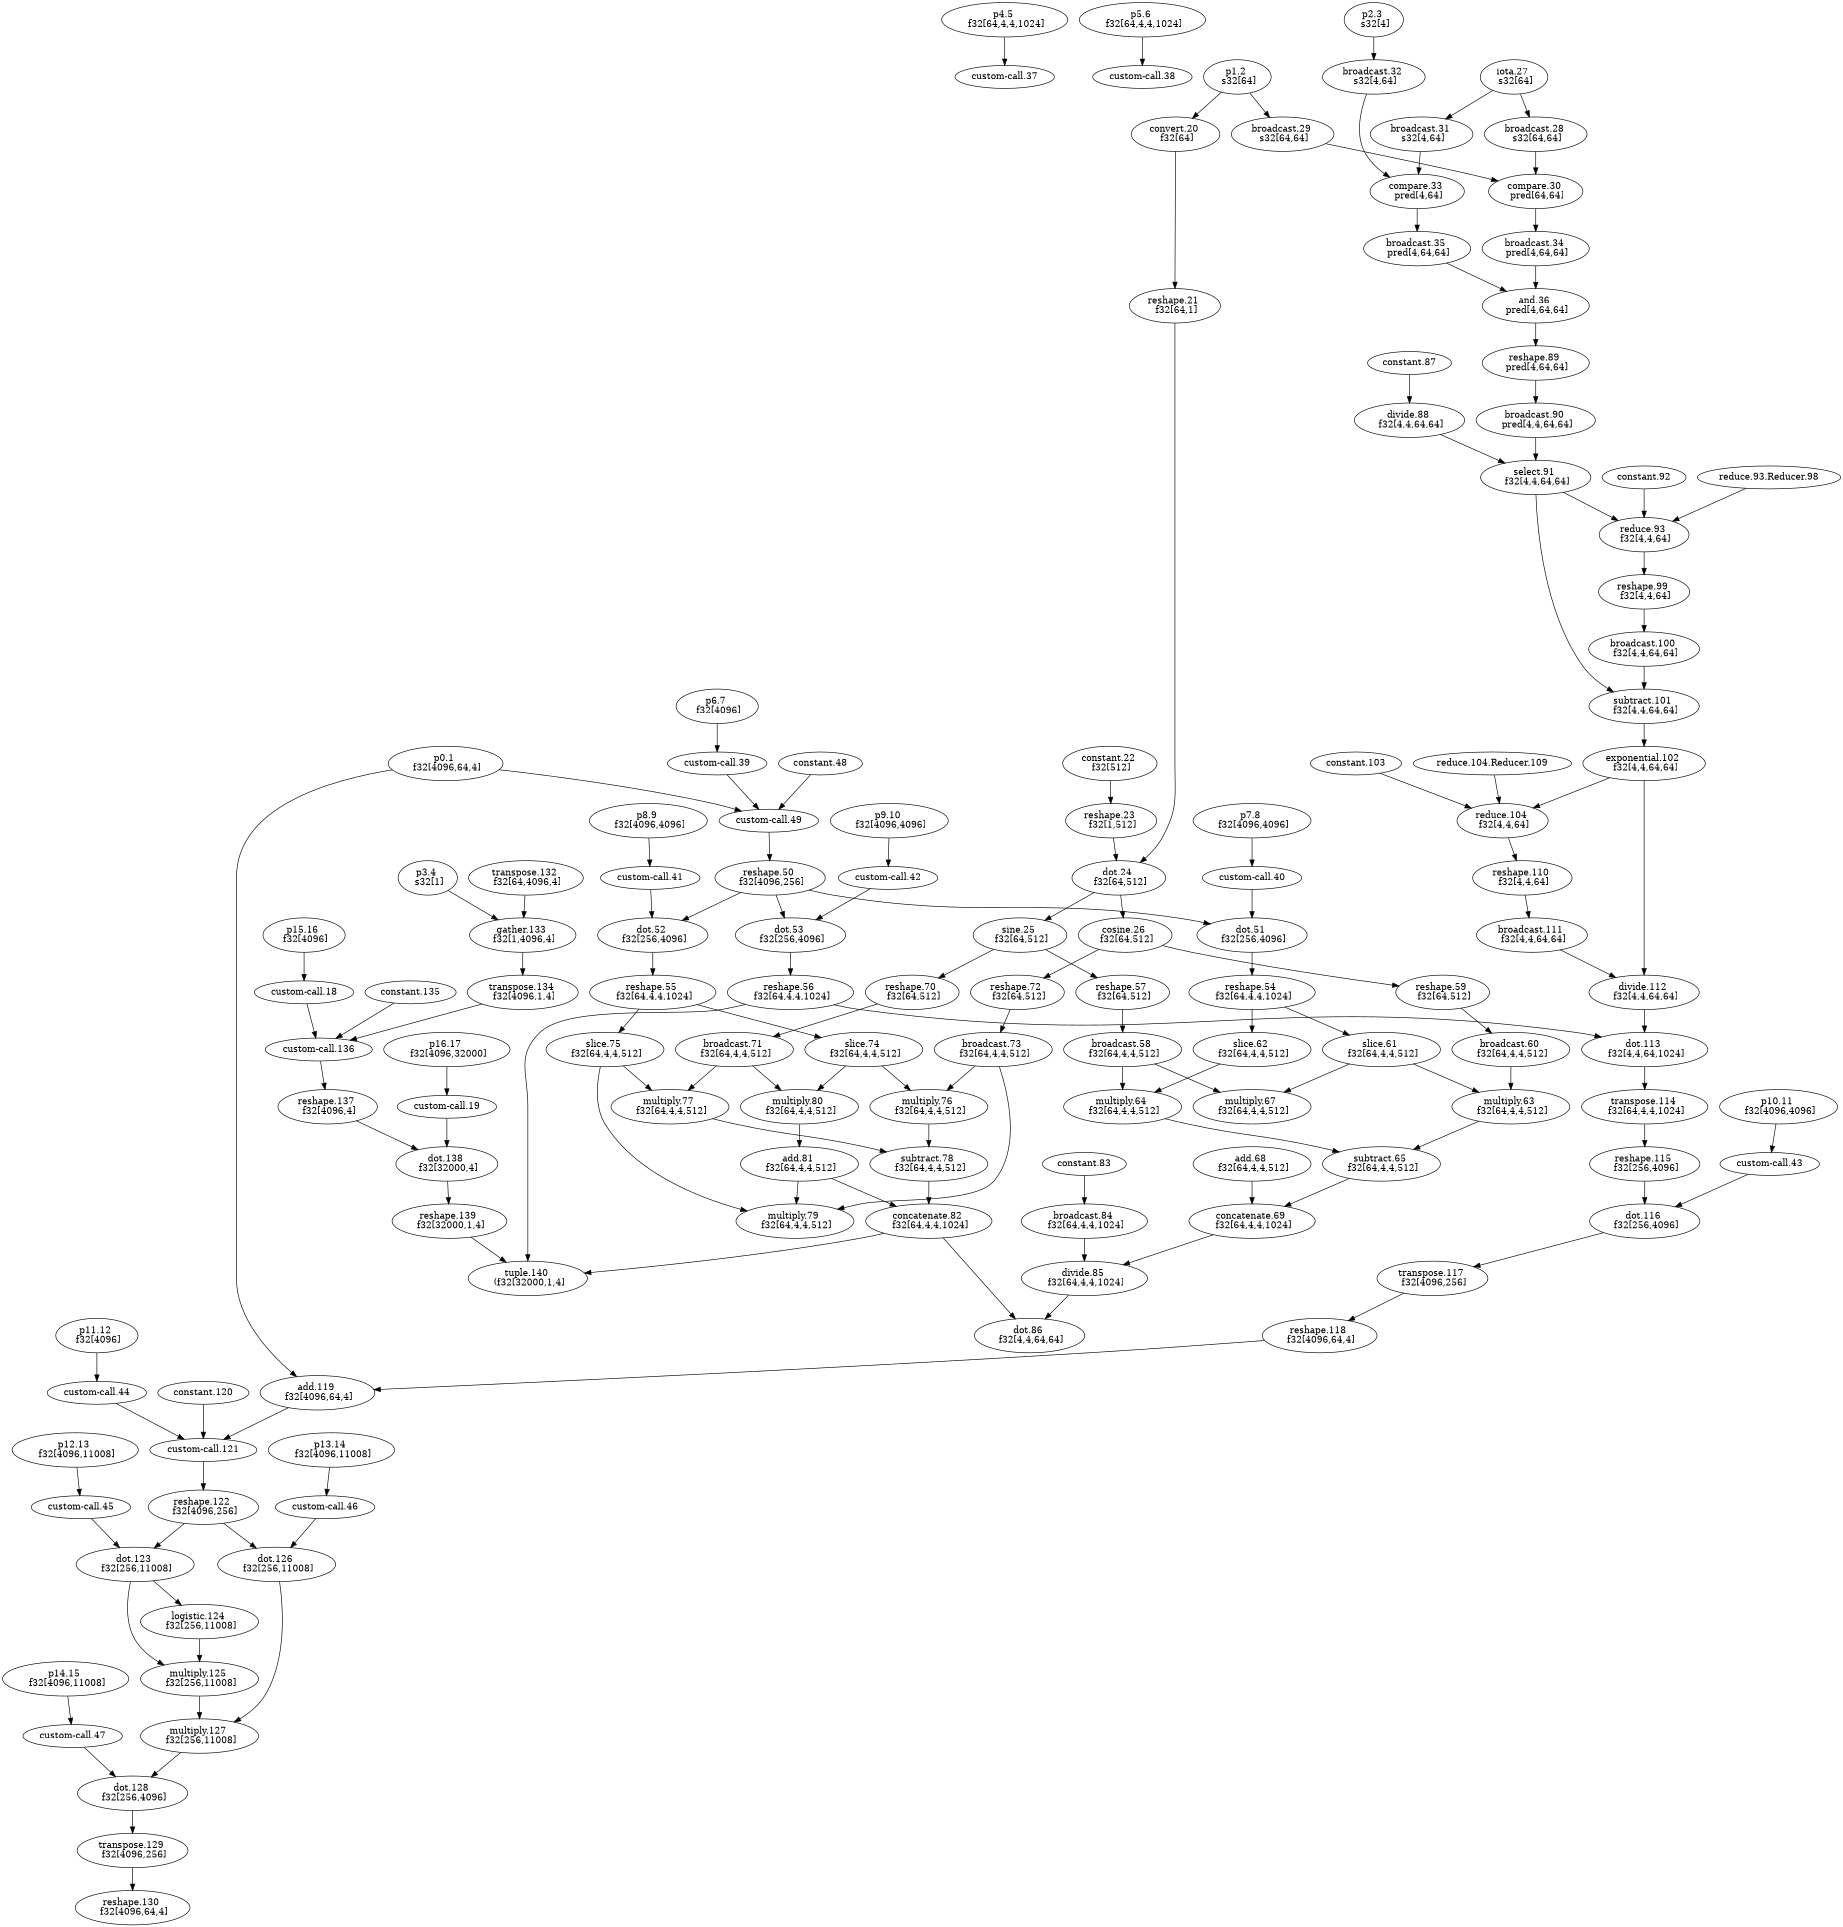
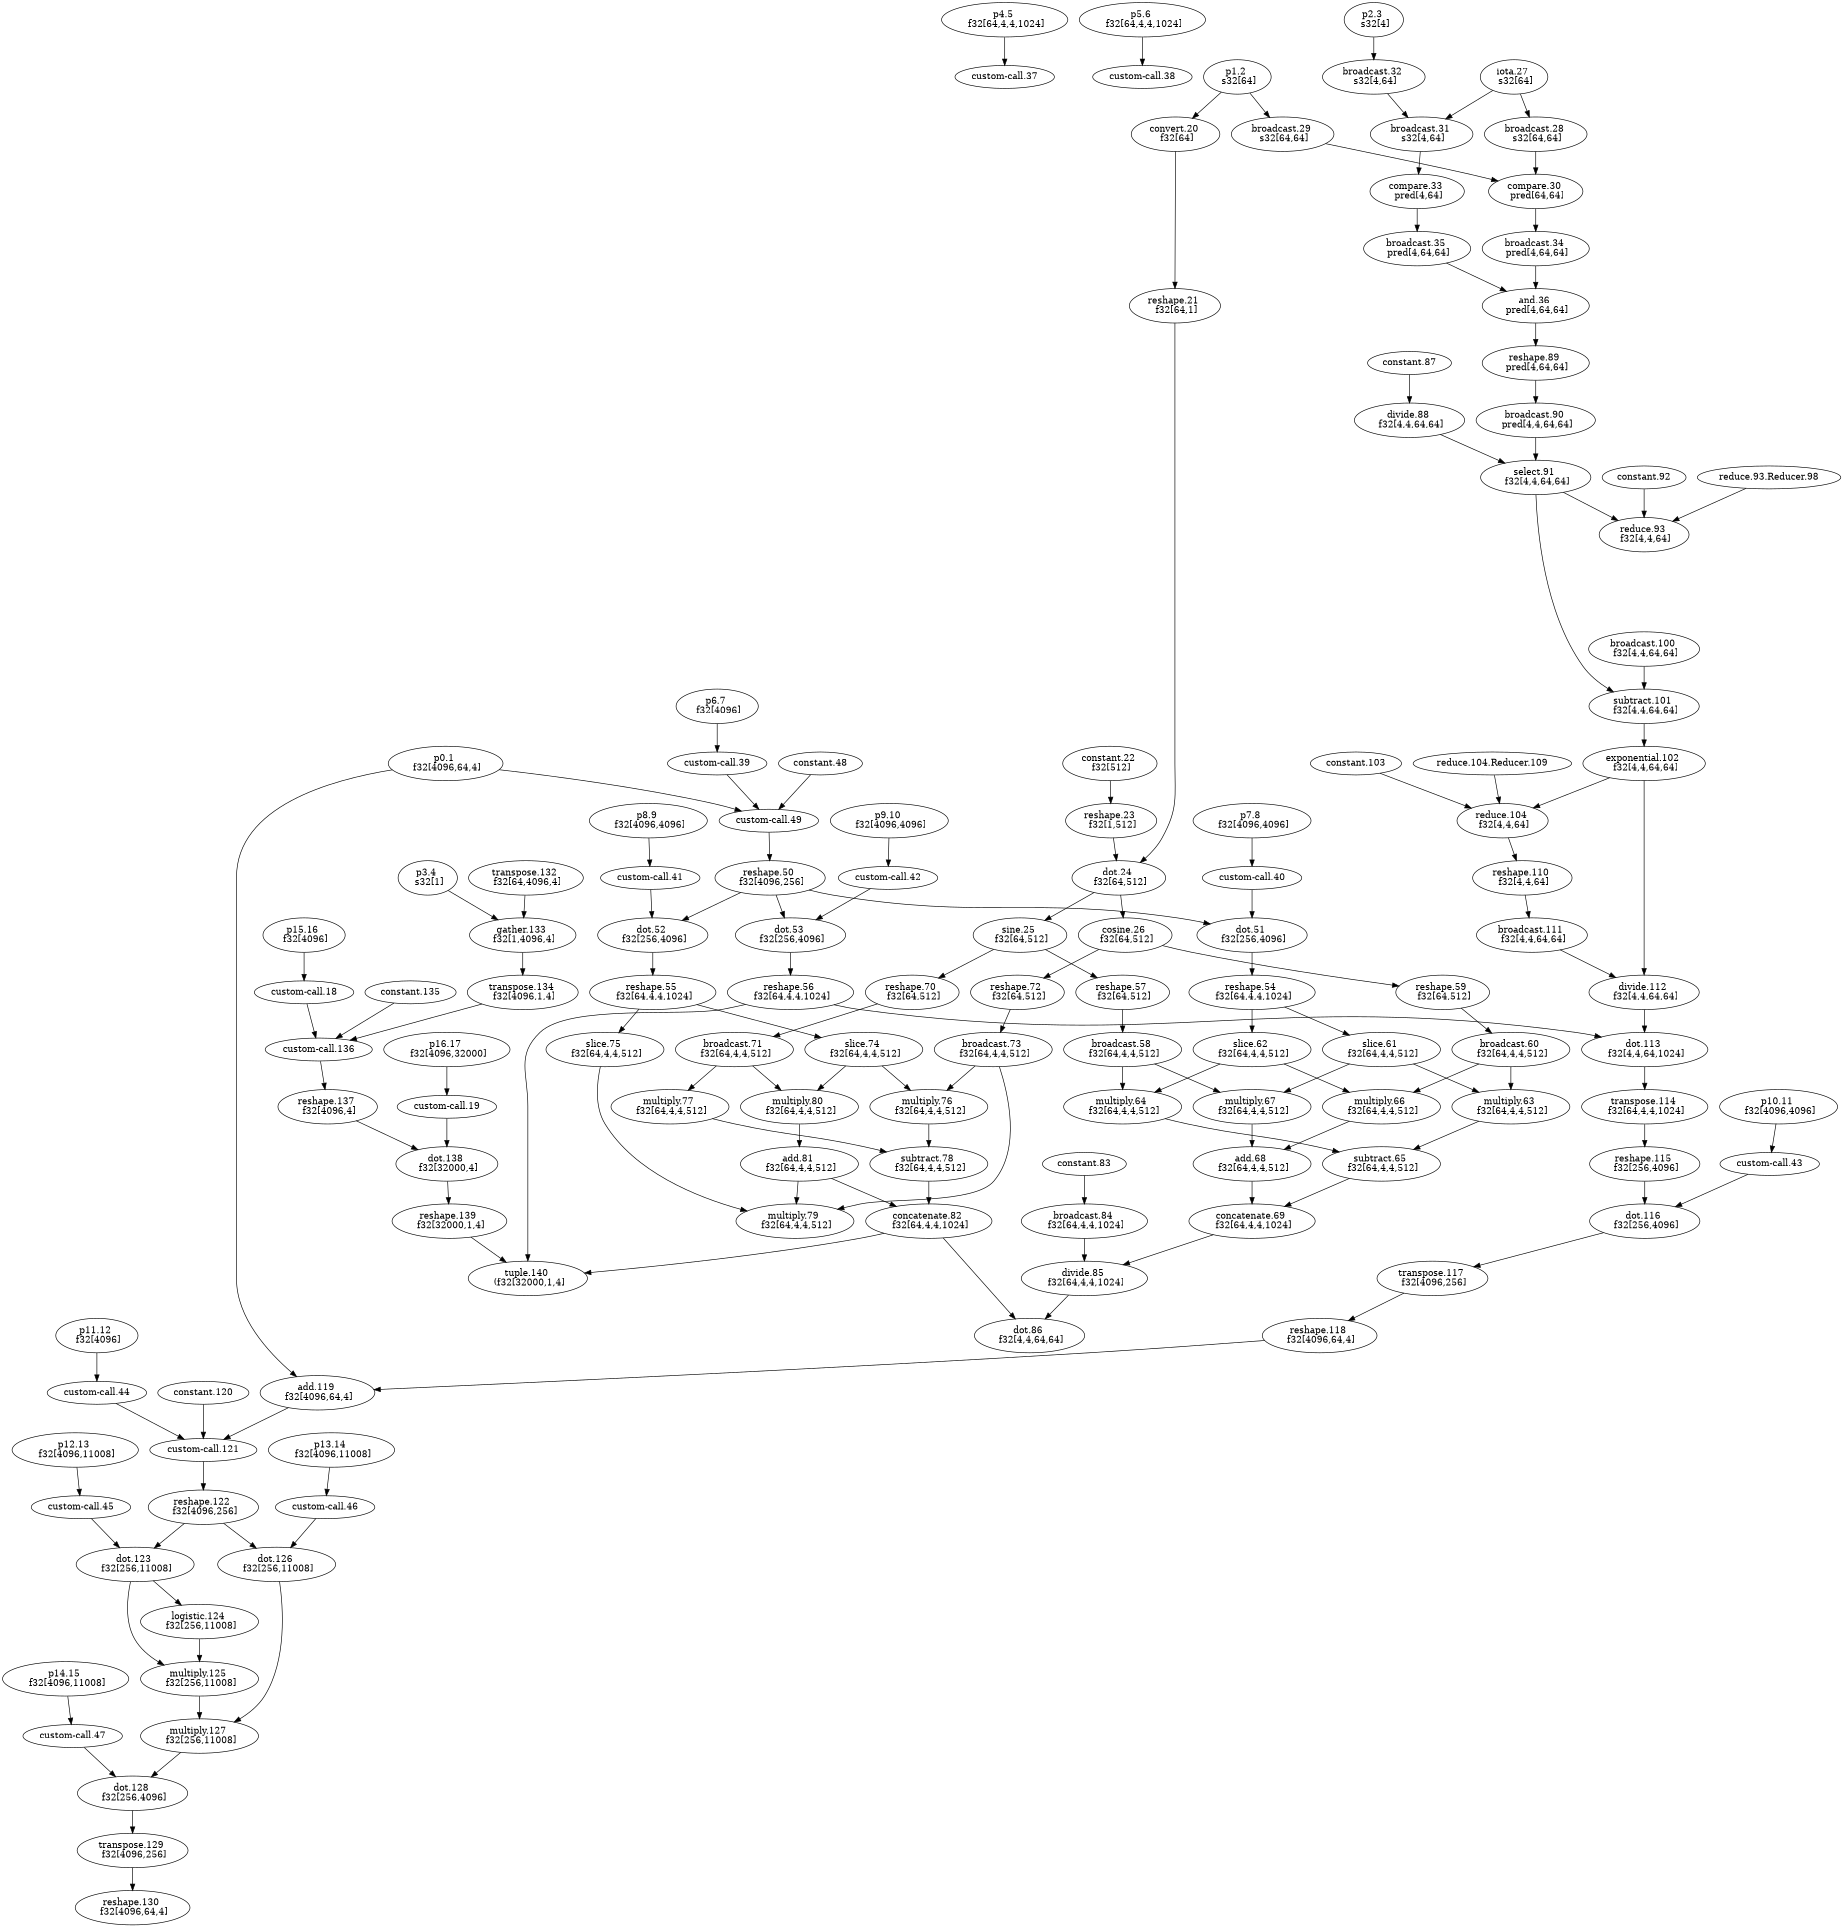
edge "broadcast.32 s32[4,64]" -> "compare.33 pred[4,64]": now "broadcast.32 s32[4,64]" -> "broadcast.31 s32[4,64]"
node "reshape.99 f32[4,4,64]": removed
edge "slice.75 f32[64,4,4,512]" -> "multiply.77 f32[64,4,4,512]": removed
node "multiply.66 f32[64,4,4,512]": added
edge "multiply.67 f32[64,4,4,512]" -> "add.68 f32[64,4,4,512]": added
